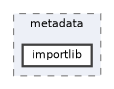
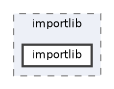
cluster "metadata": label "metadata" -> "importlib"
